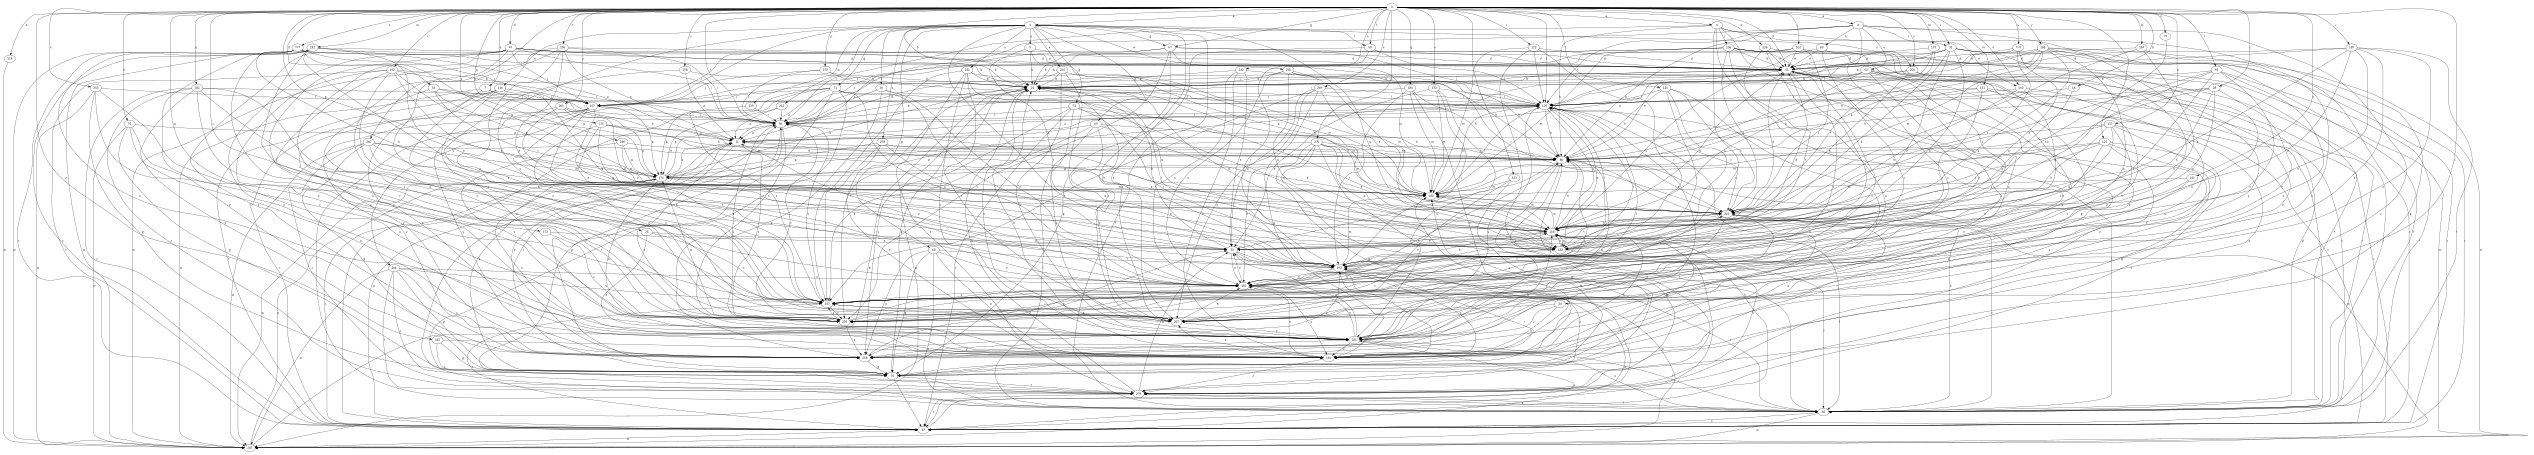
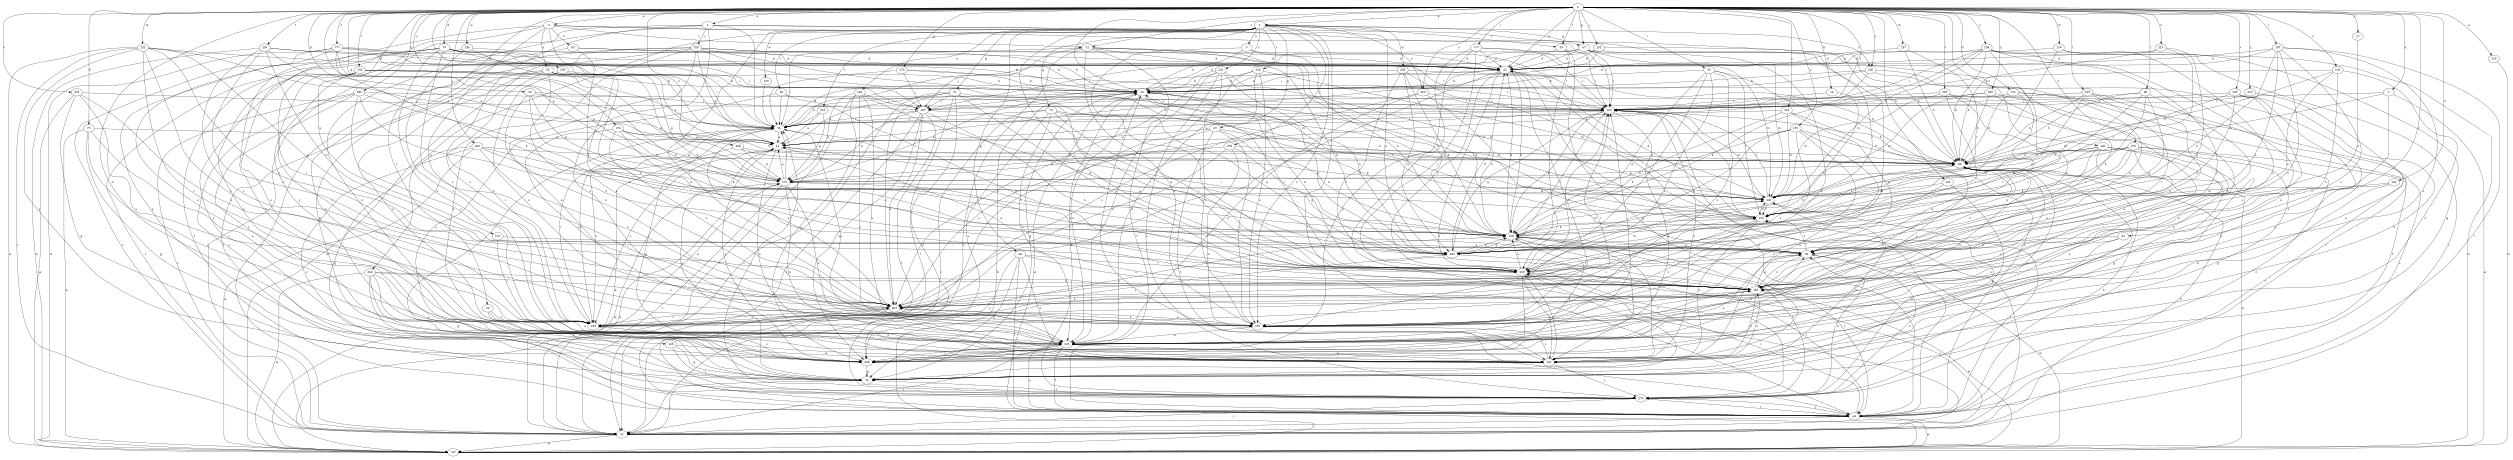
node "269": added
edge "239" -> "171": now "146" -> "171"
edge "122" -> "268": added, label "y"
